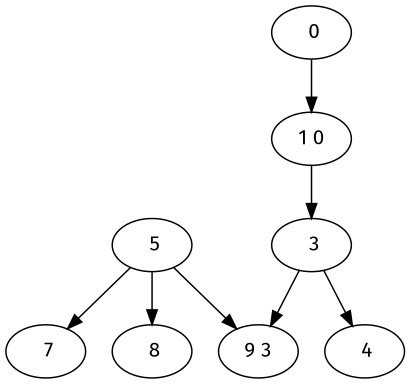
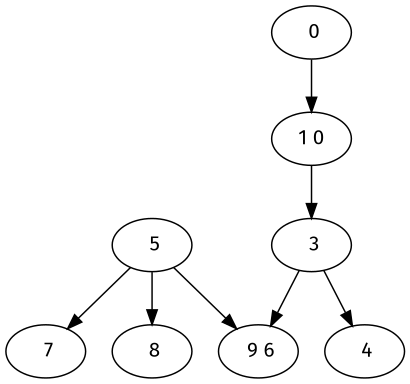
node "9 3": label "9 3" -> "9 6"
